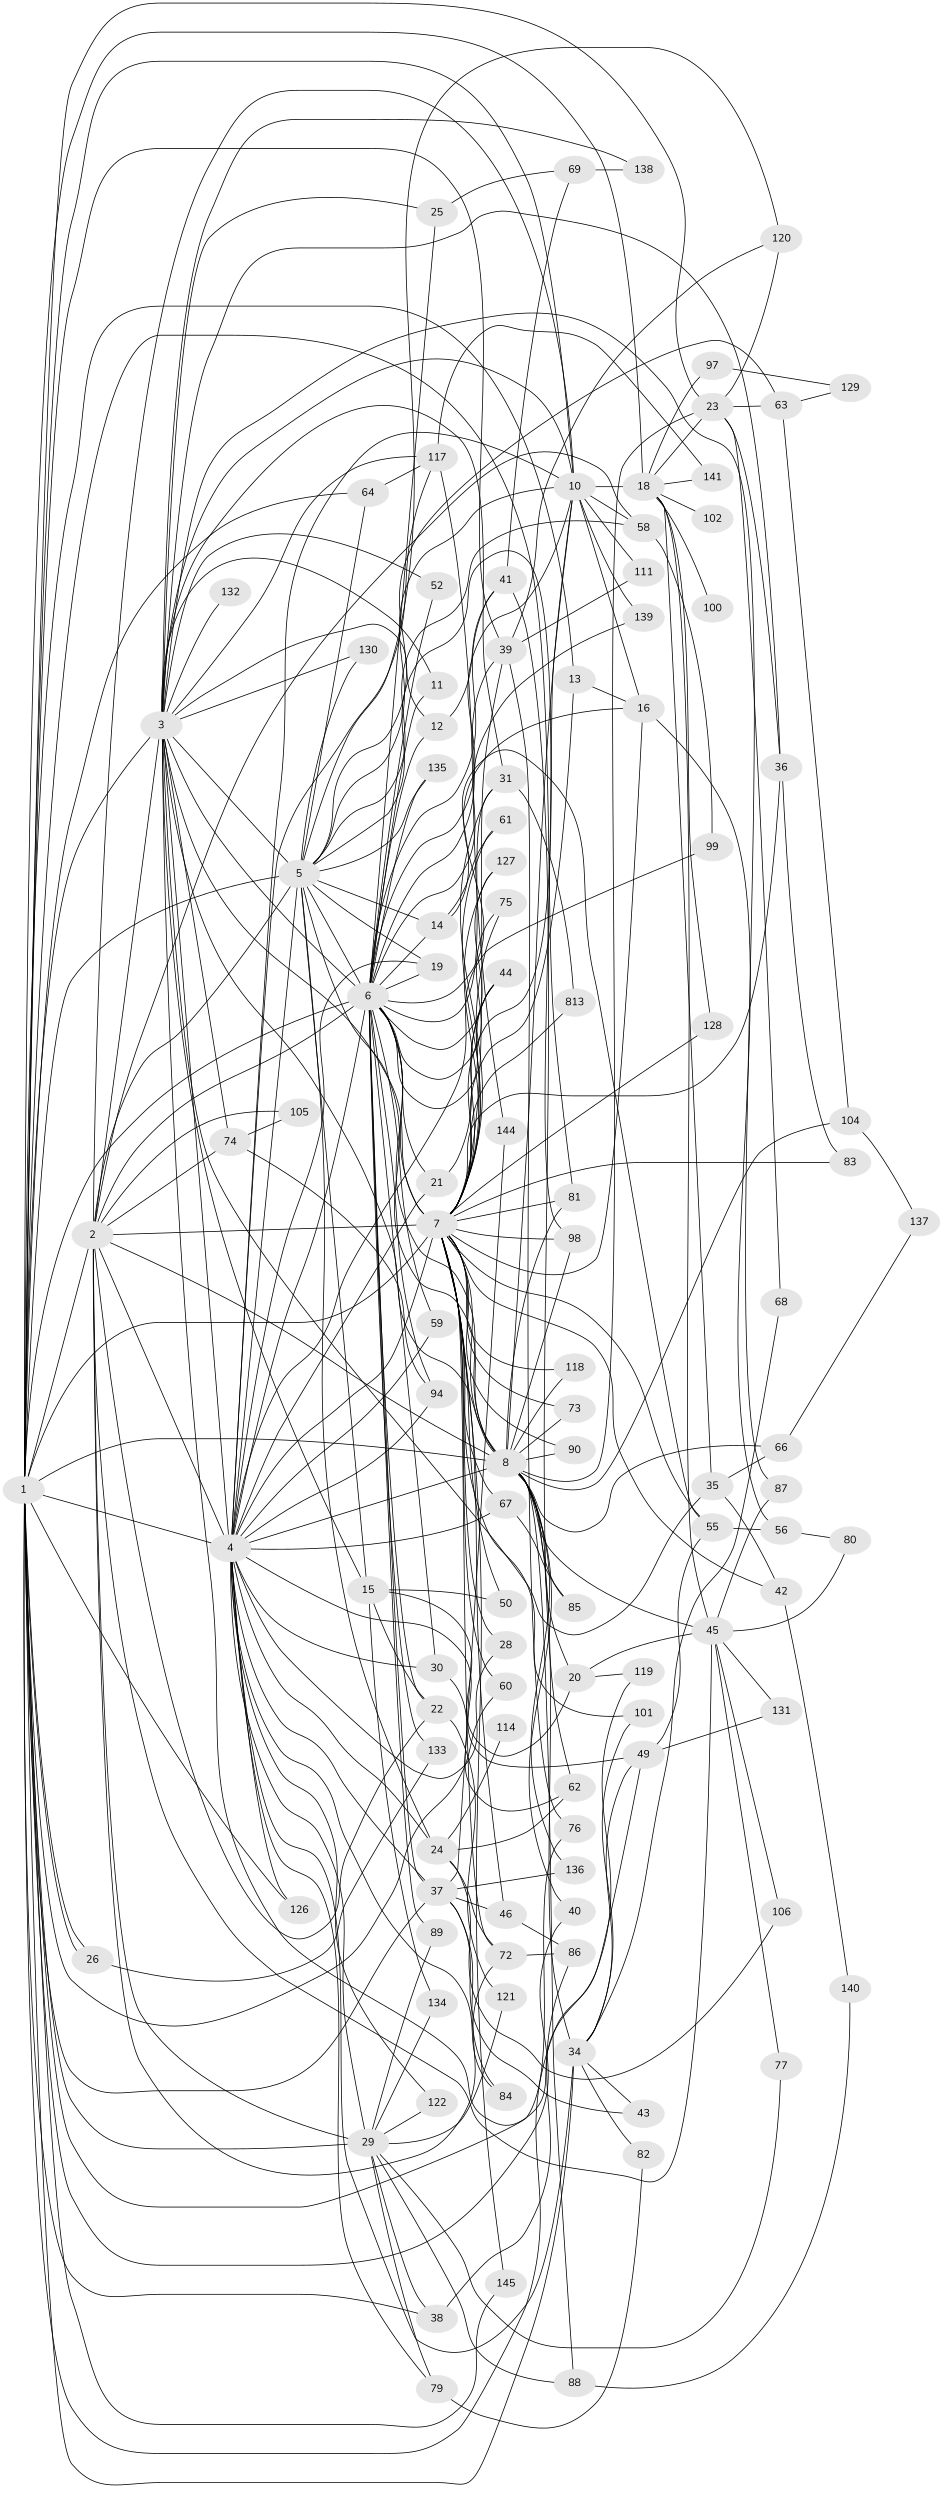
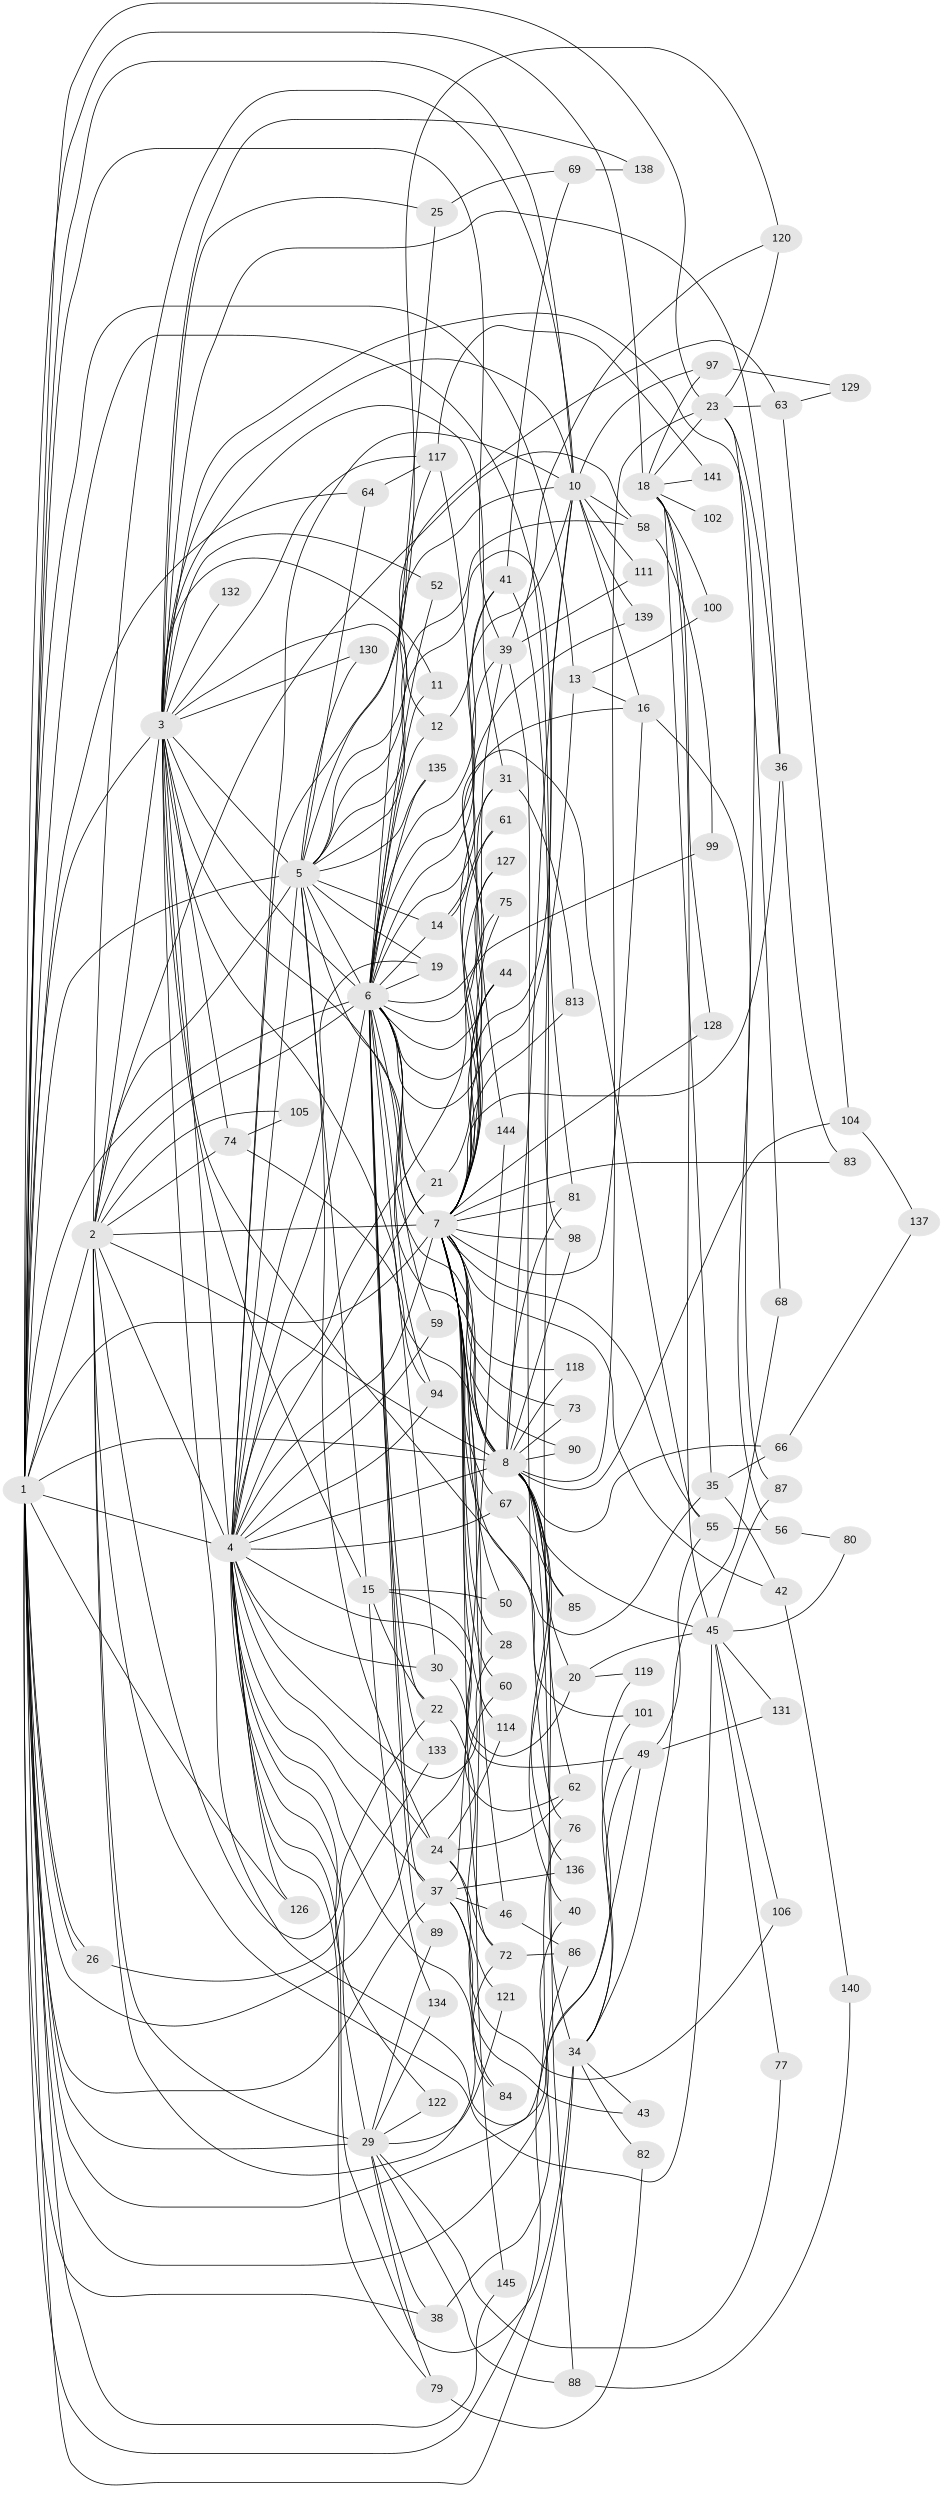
edge "10" -- "18": now "10" -- "97"
edge "100" -- "13": added
edge "7" -- "114": added
